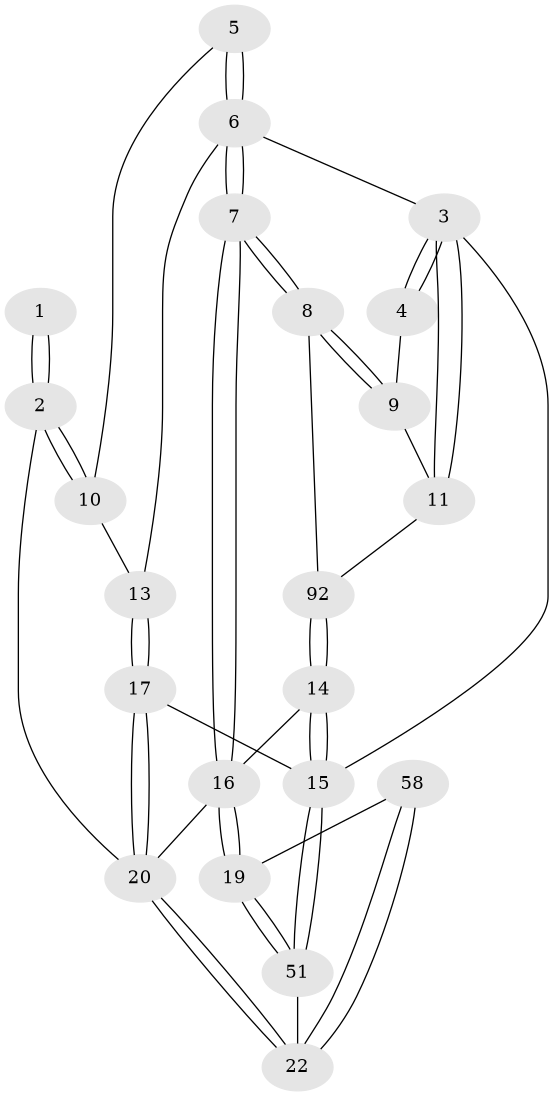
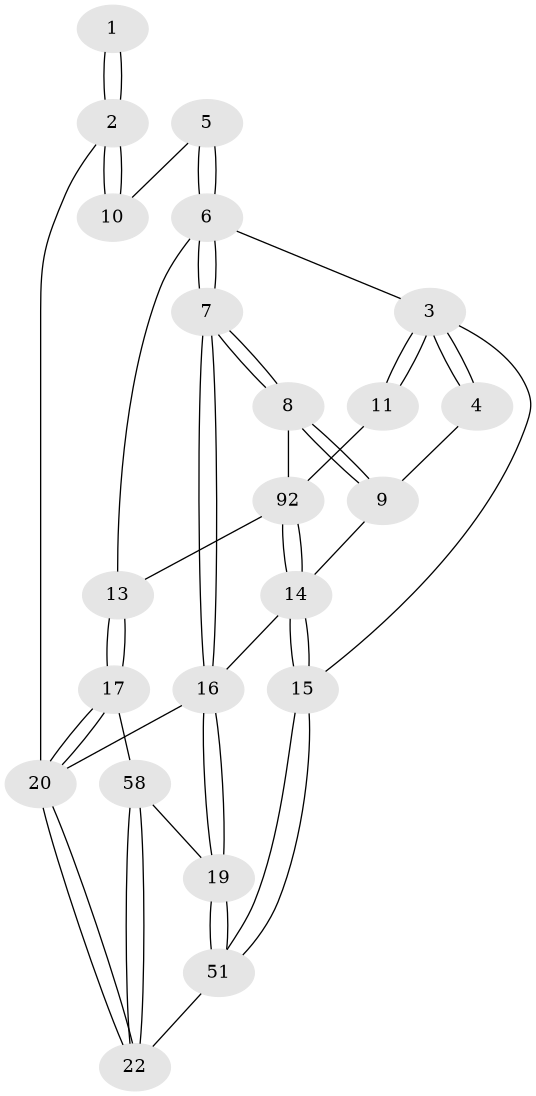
edge "9" -- "11": now "9" -- "14"
edge "10" -- "13": now "92" -- "13"
edge "17" -- "15": now "17" -- "58"
